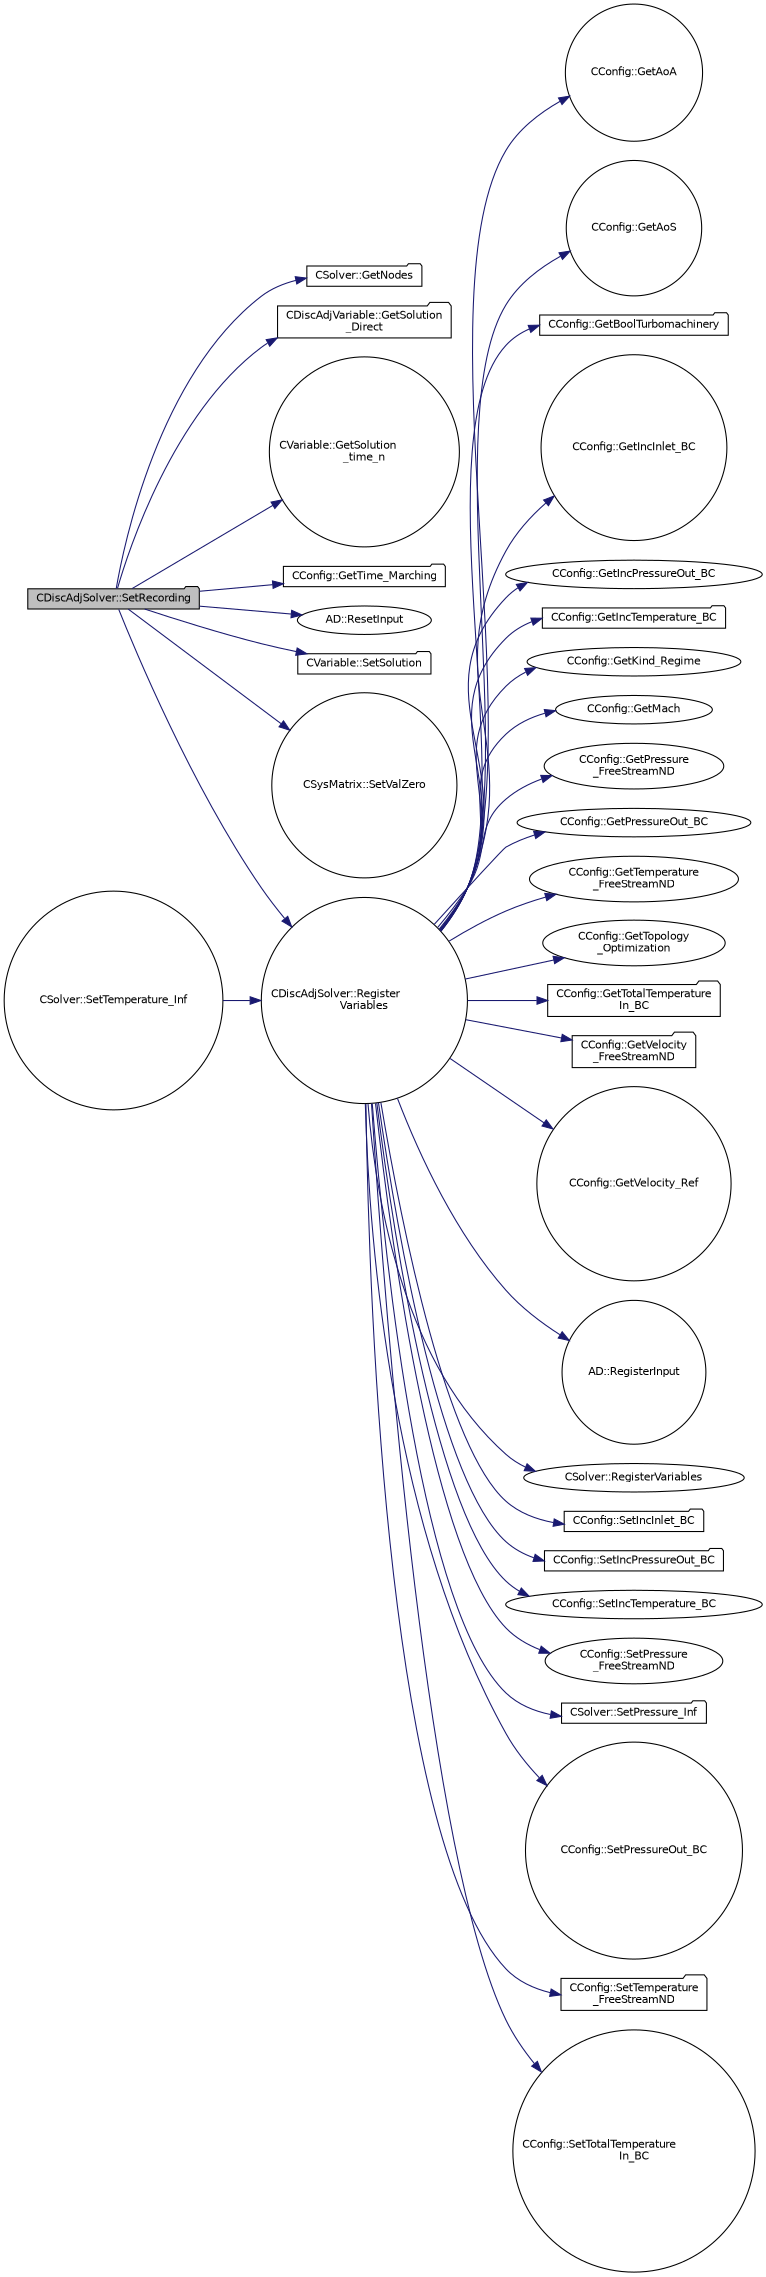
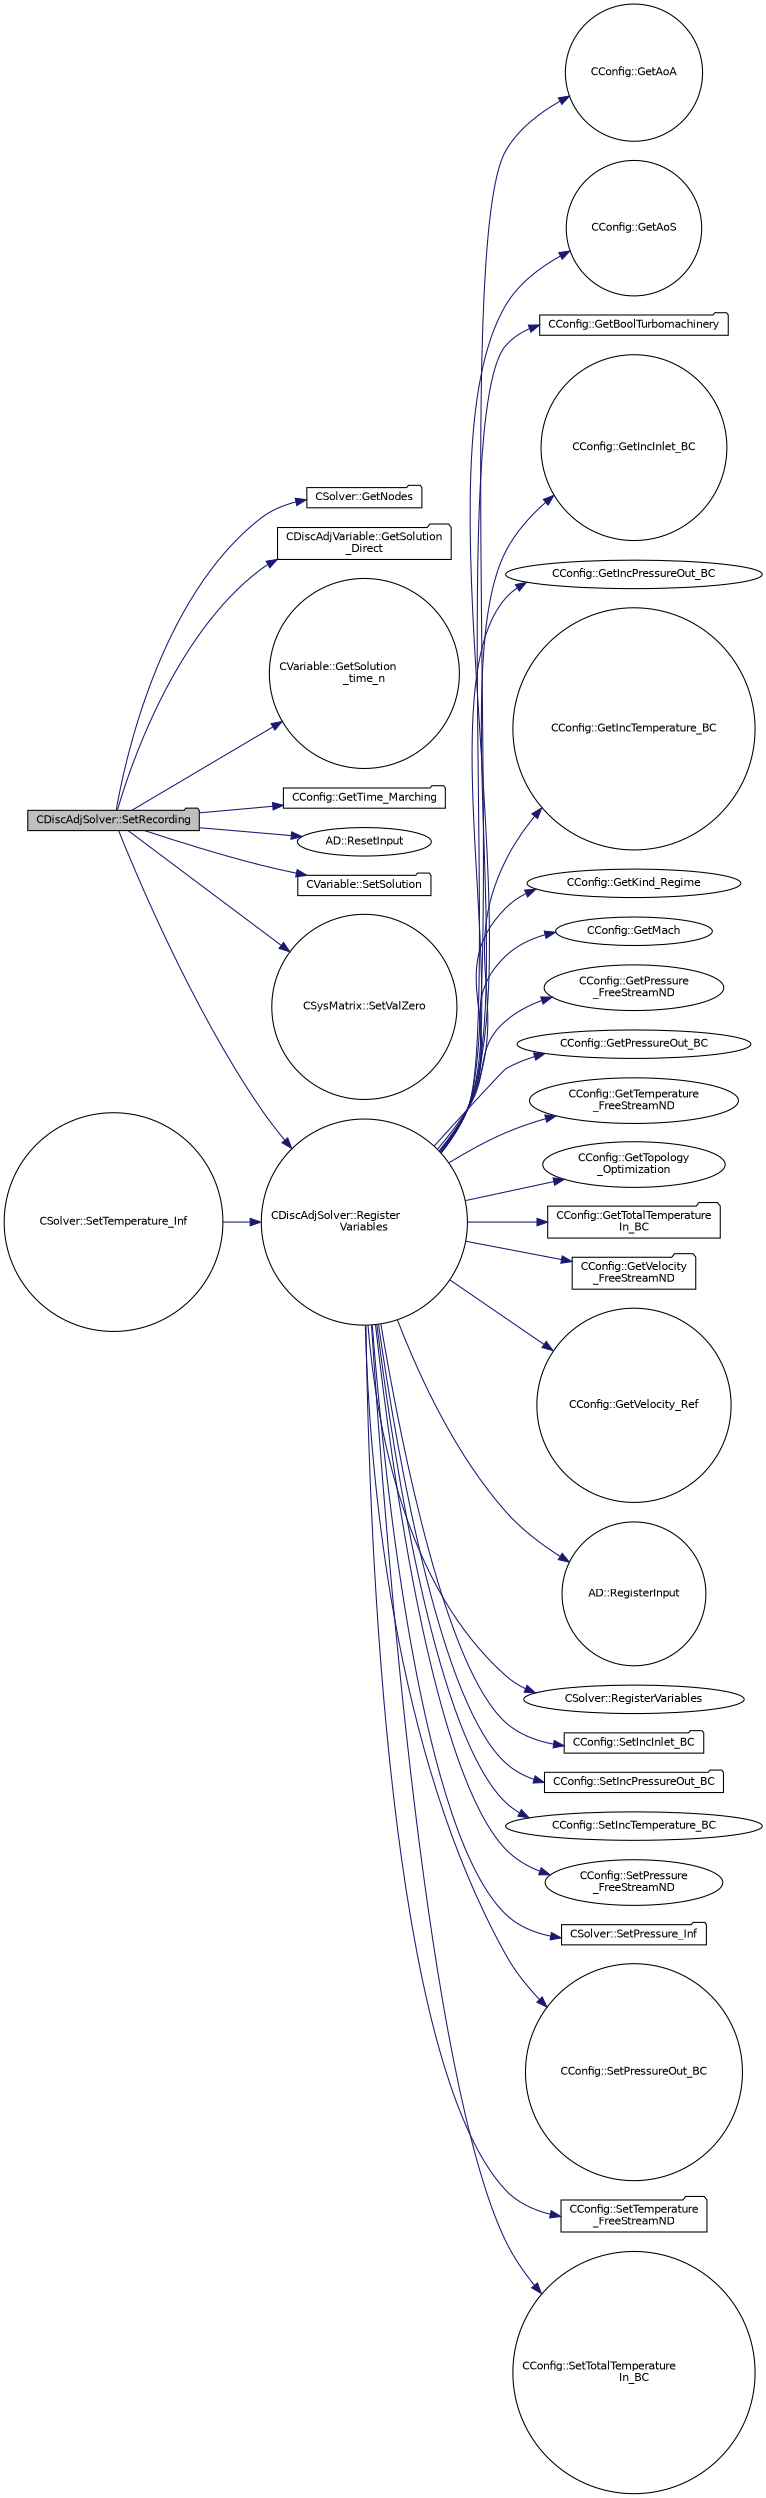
node "CConfig::GetIncTemperature_BC": shape folder -> circle
